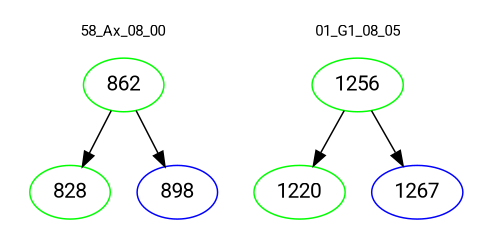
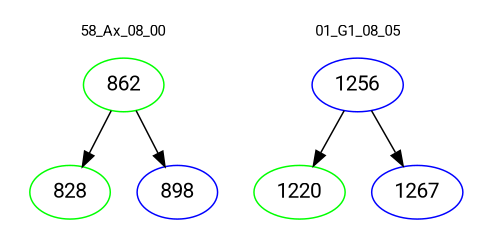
node "1256": color green -> blue
